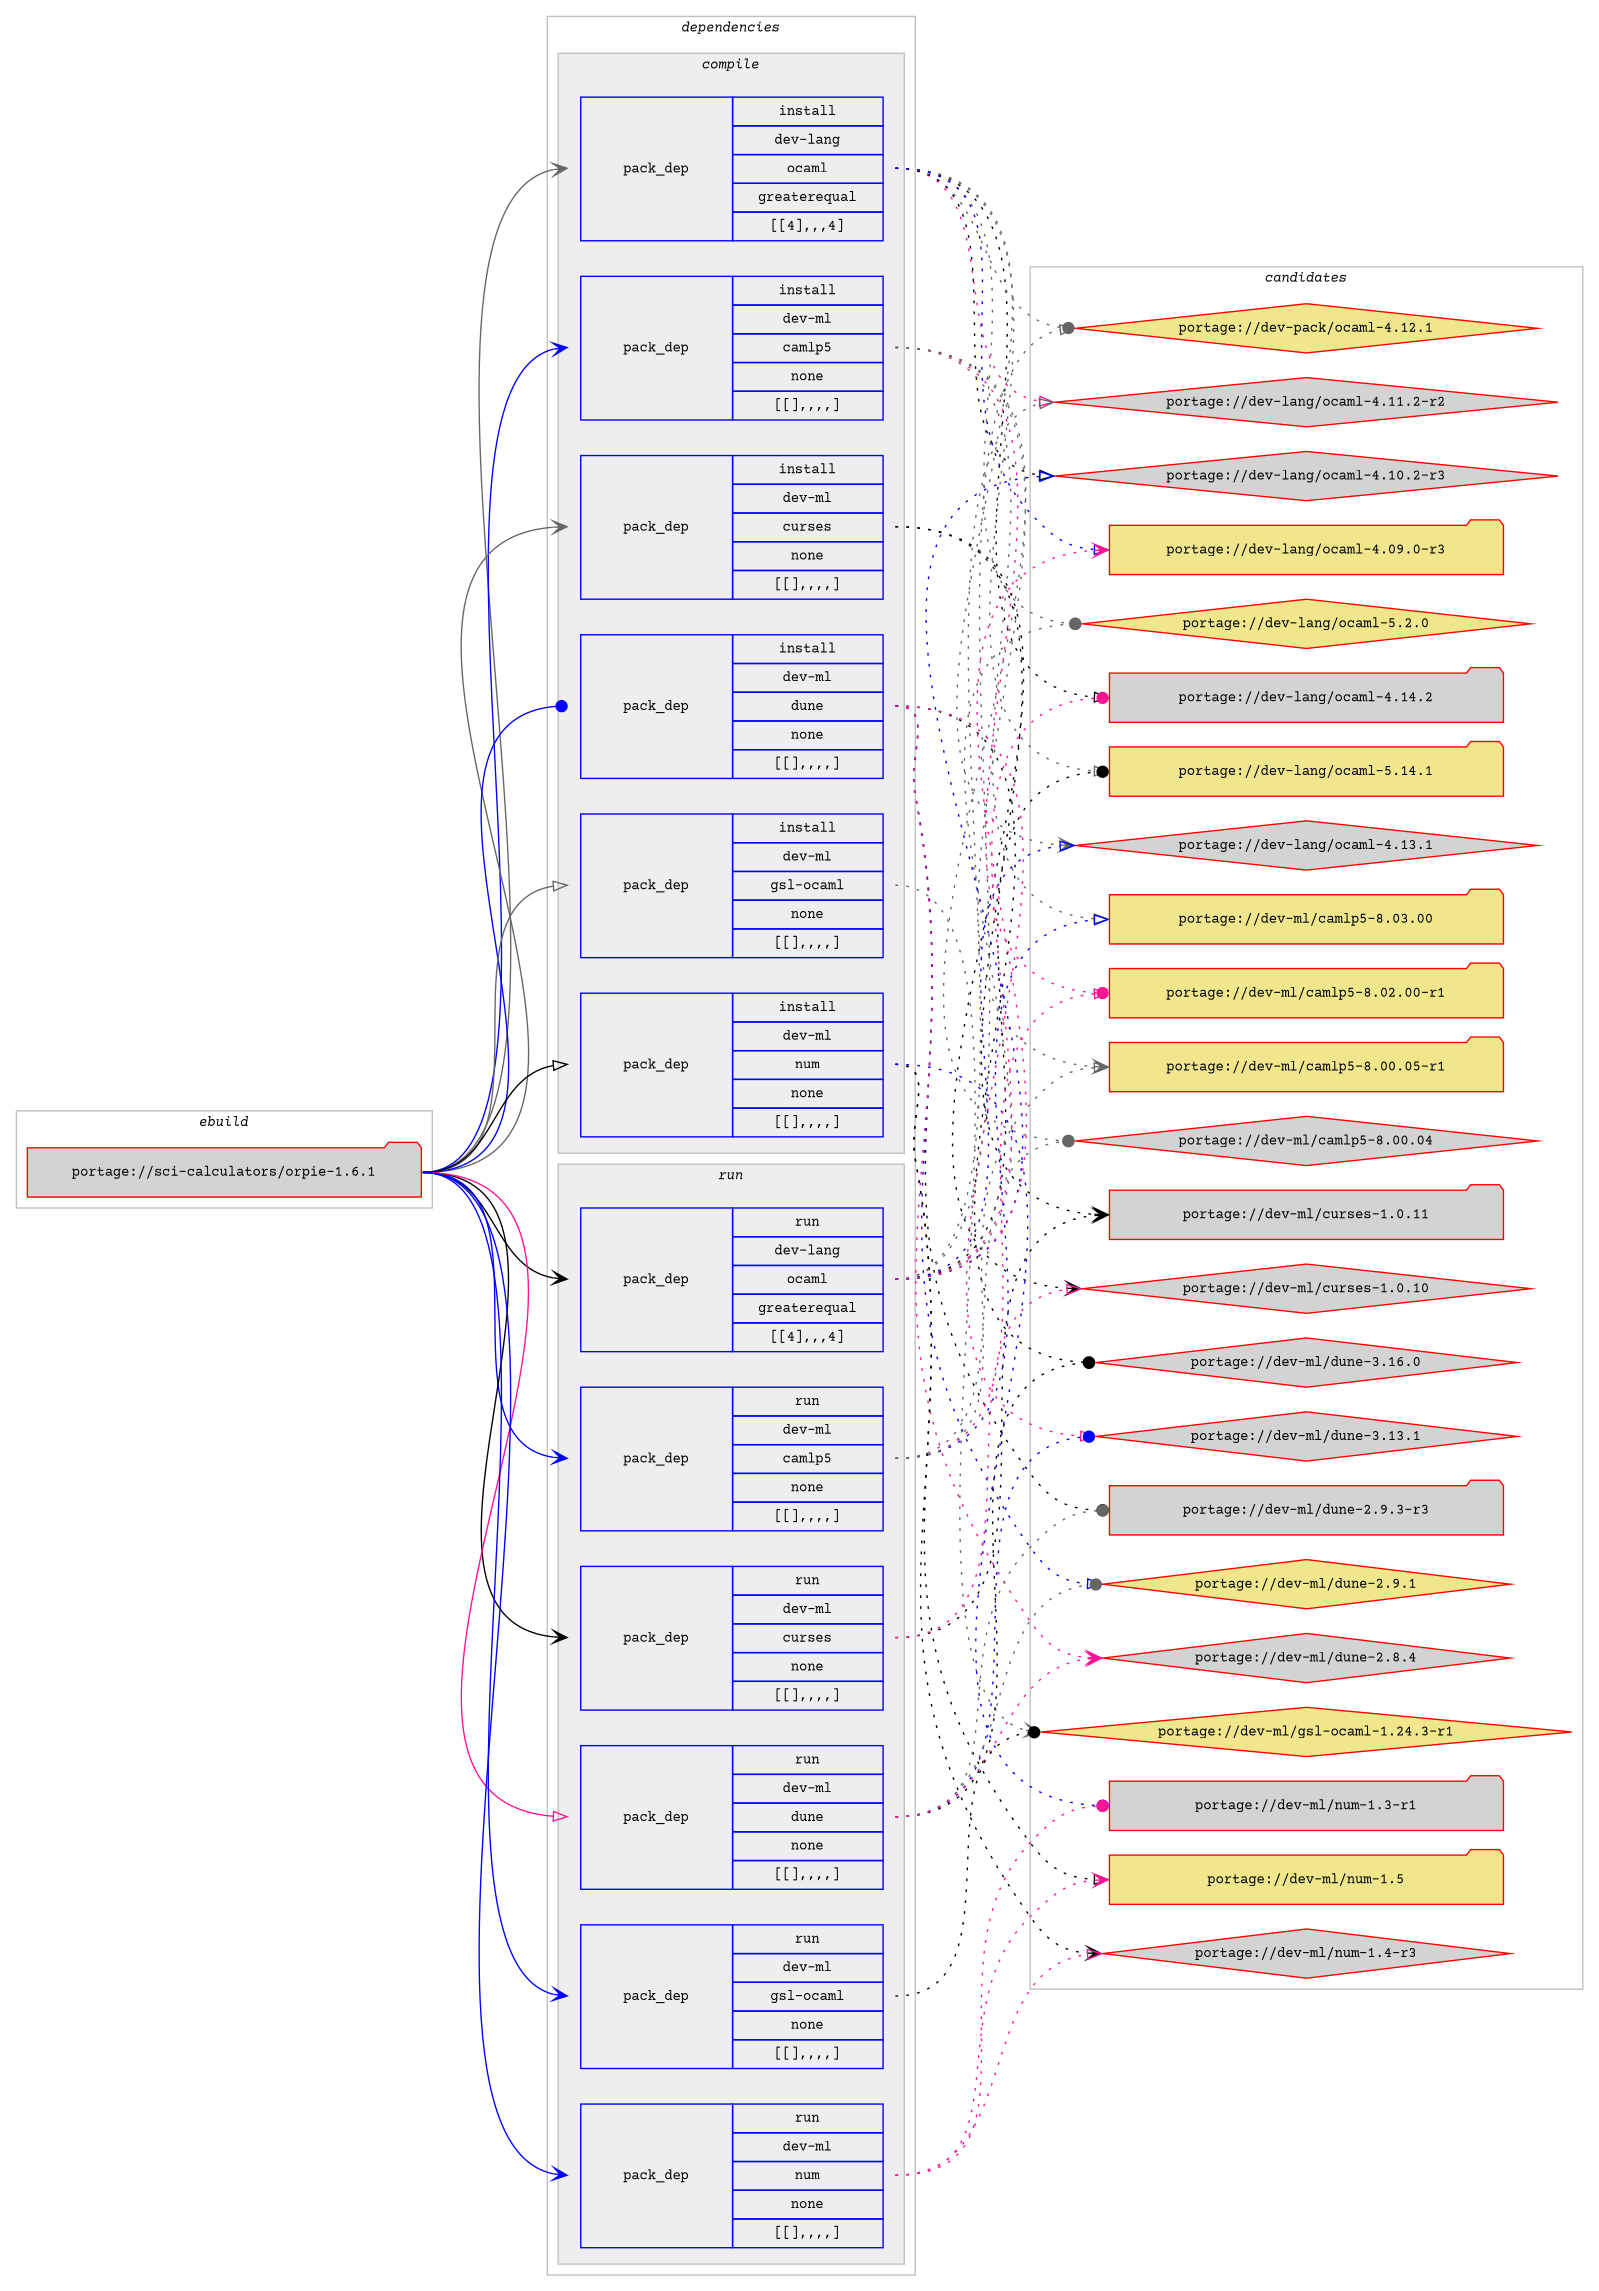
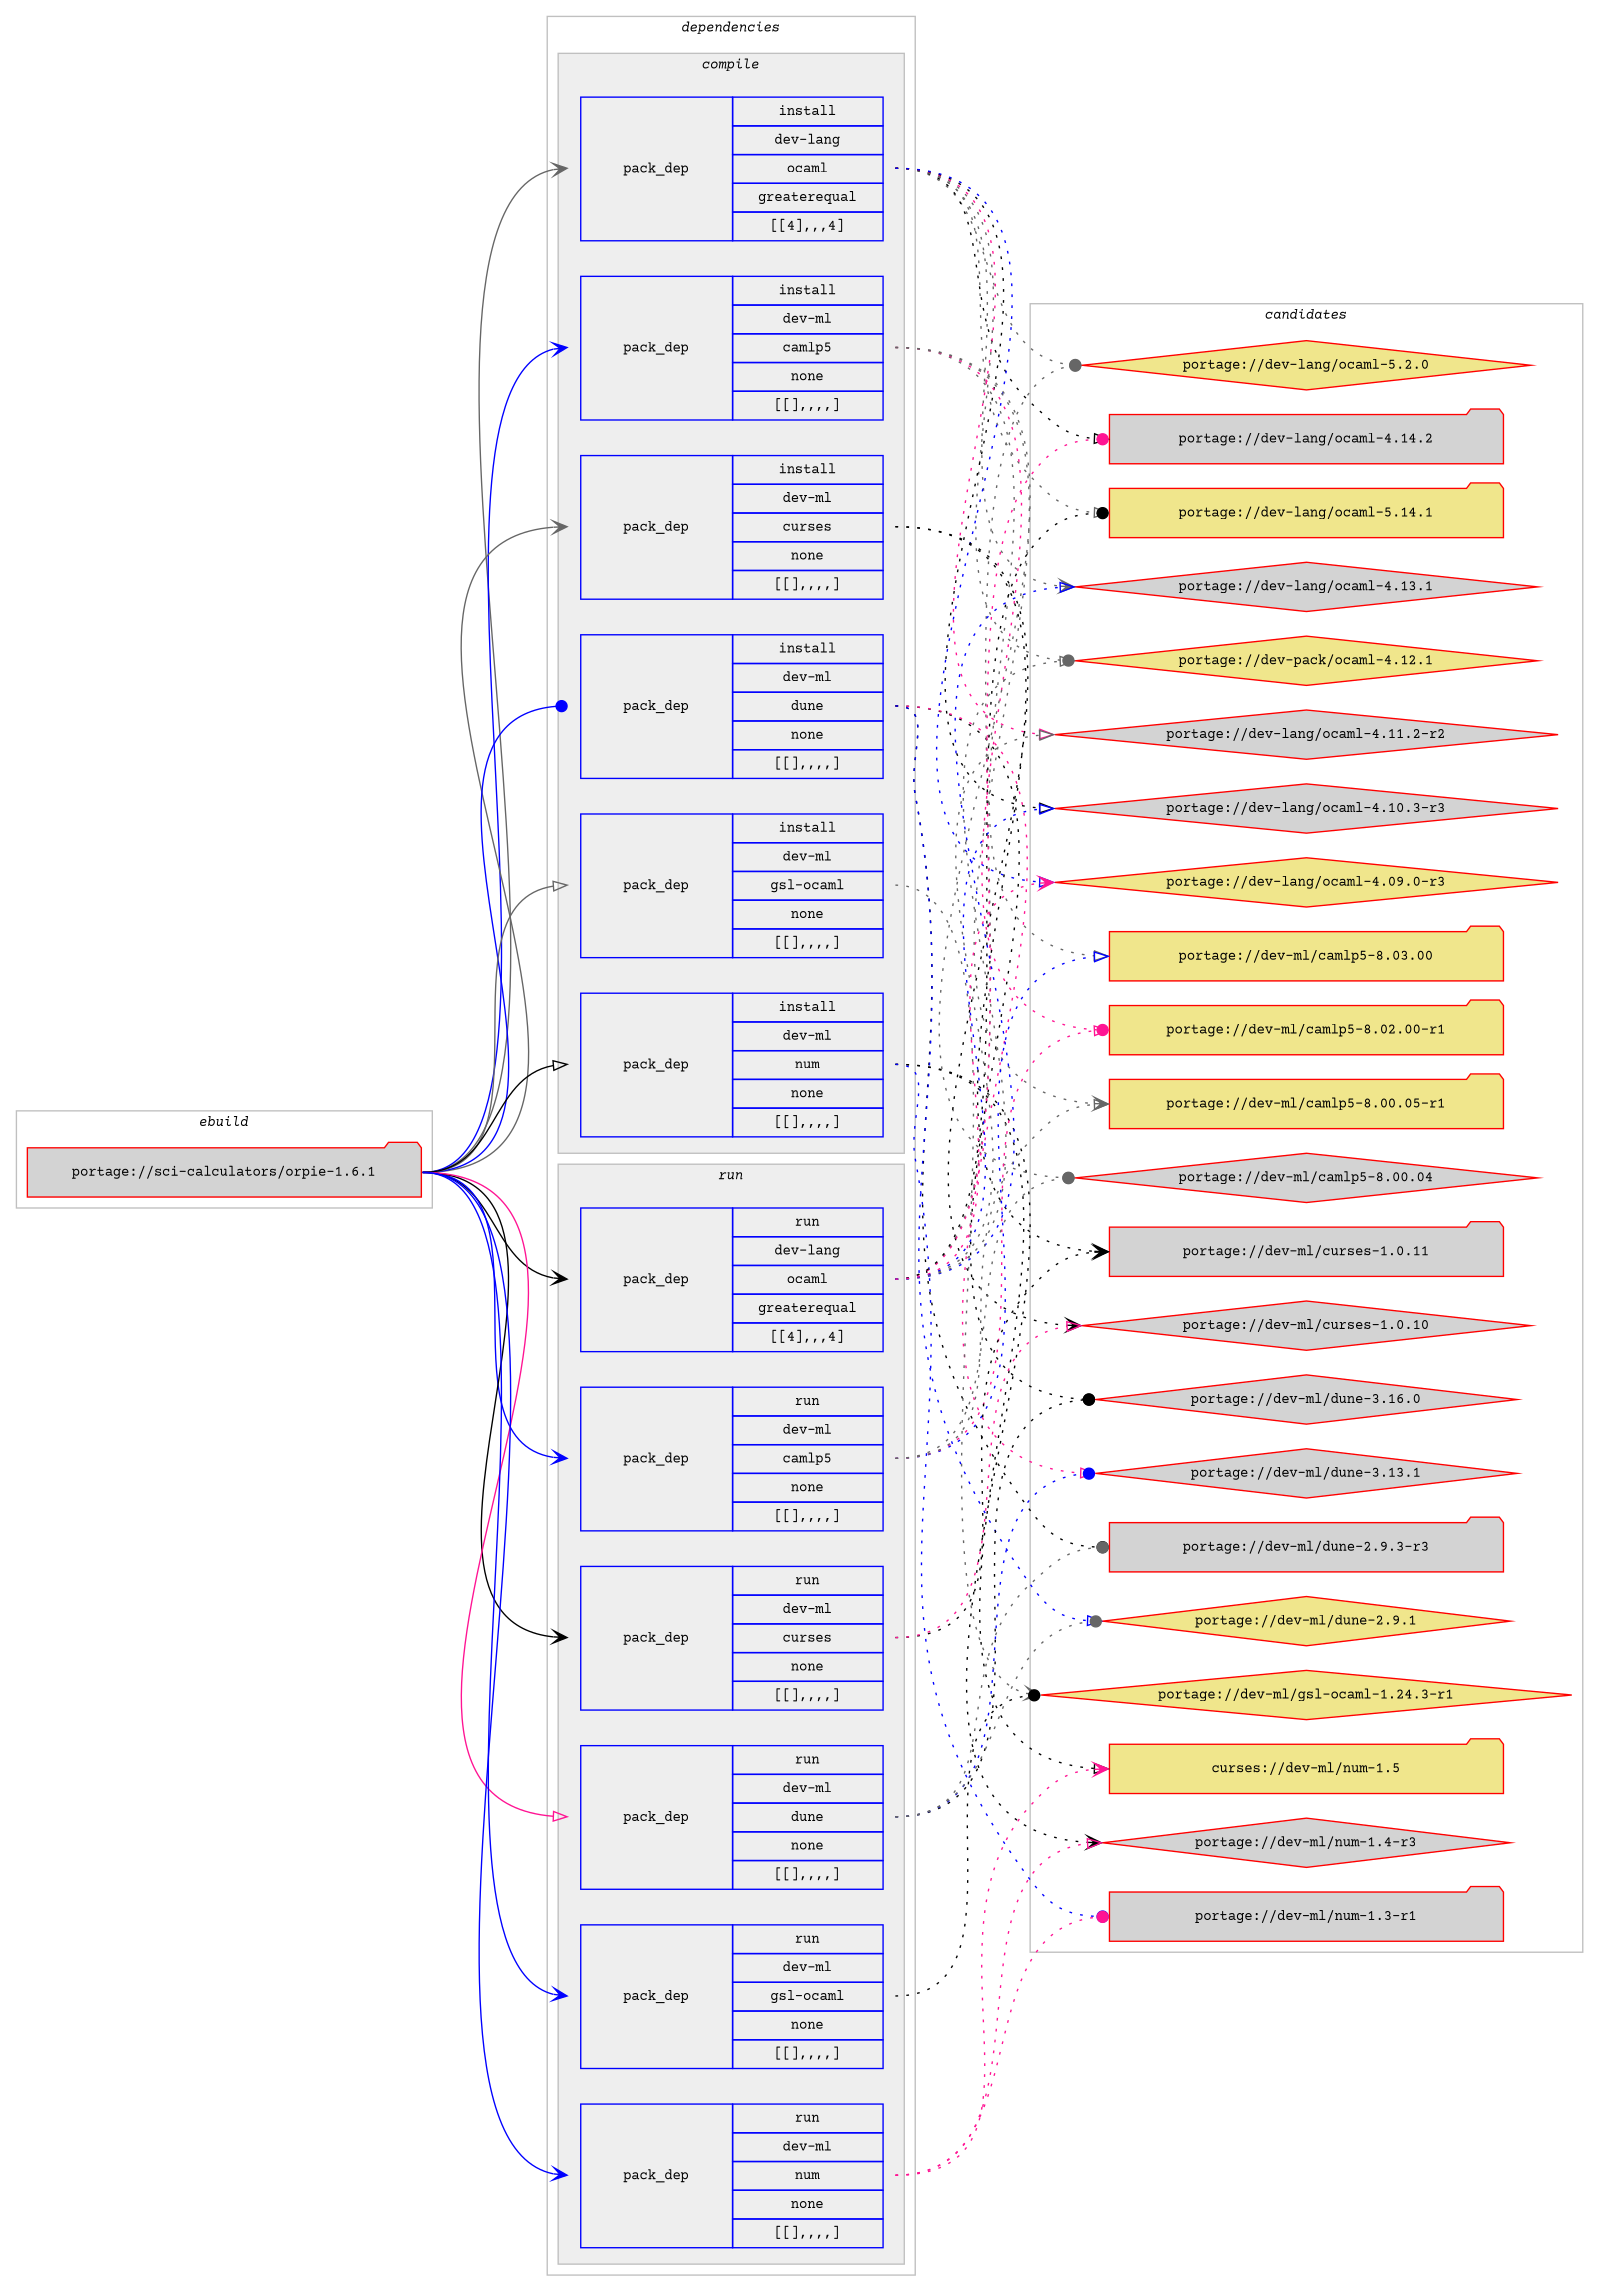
node "portage://dev-lang/ocaml-4.10.2-r3": label "portage://dev-lang/ocaml-4.10.2-r3" -> "portage://dev-lang/ocaml-4.10.3-r3"
node "portage://dev-lang/ocaml-4.09.0-r3": shape folder -> diamond
node "portage://dev-ml/dune-2.8.4": removed
node "portage://dev-ml/num-1.5": label "portage://dev-ml/num-1.5" -> "curses://dev-ml/num-1.5"
